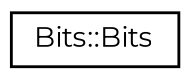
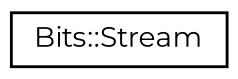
node "Bits::Bits": label "Bits::Bits" -> "Bits::Stream"
